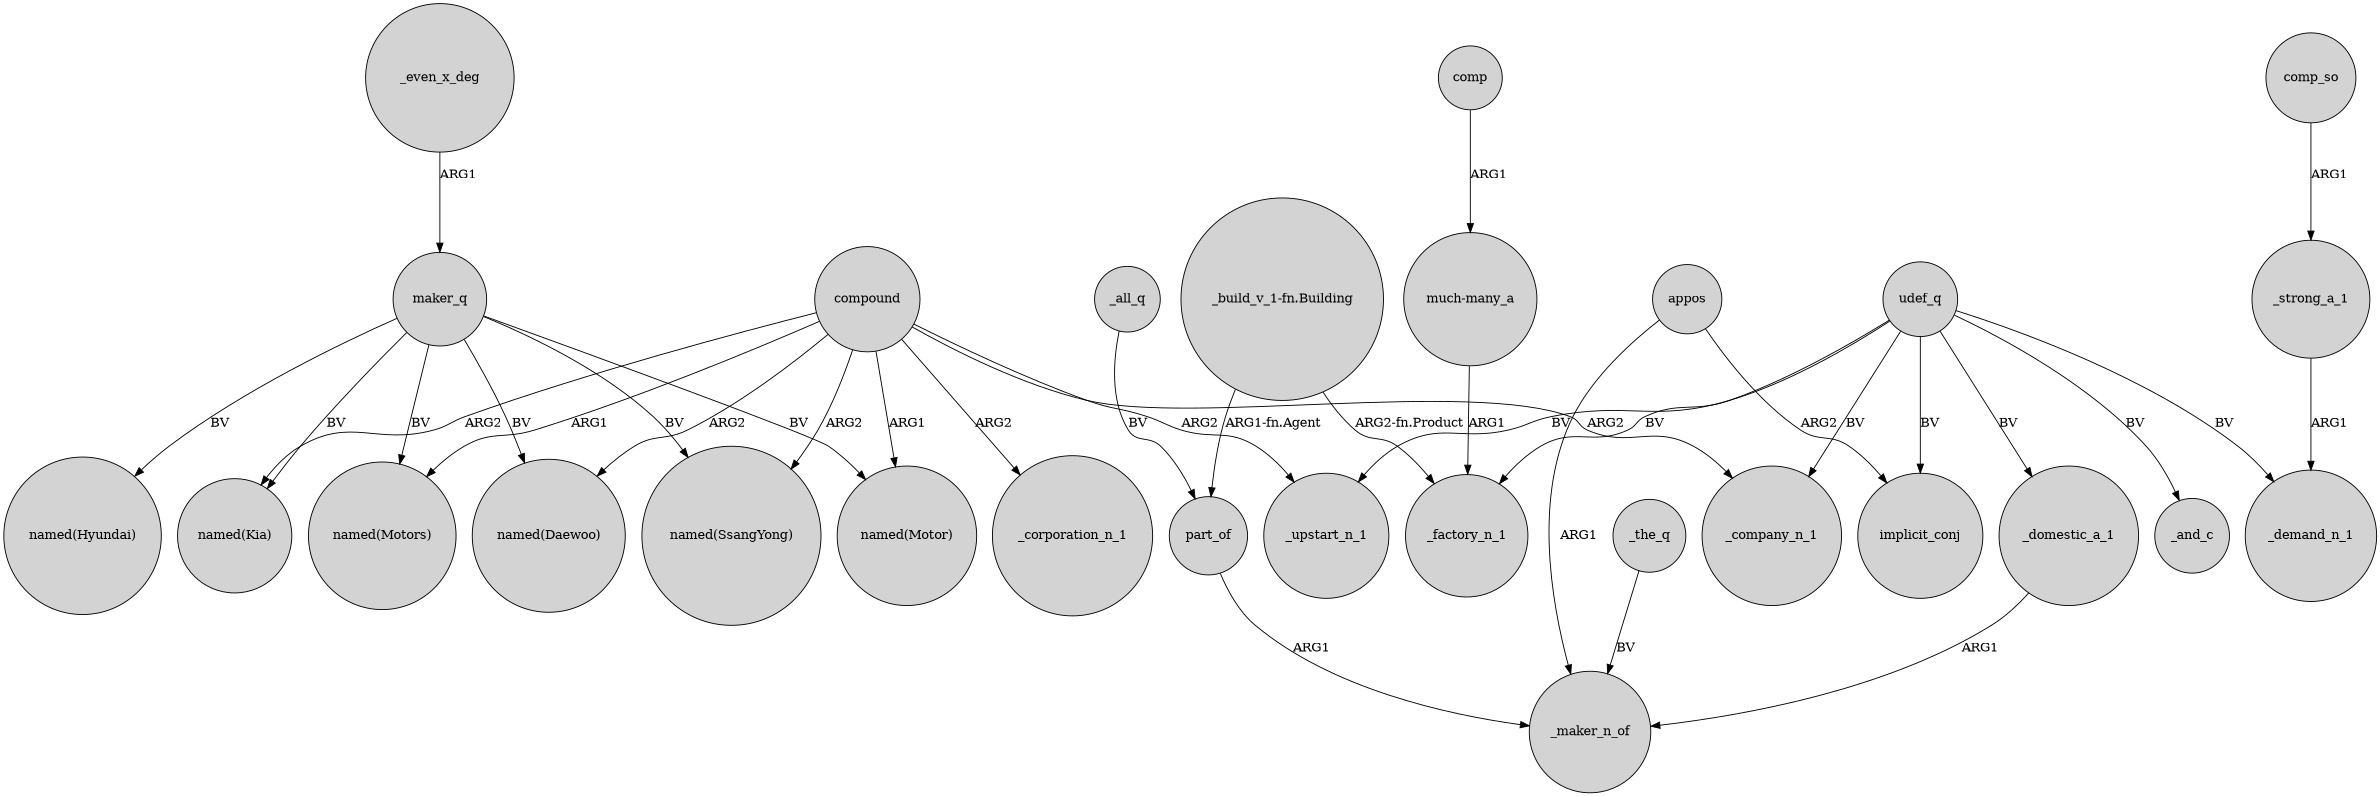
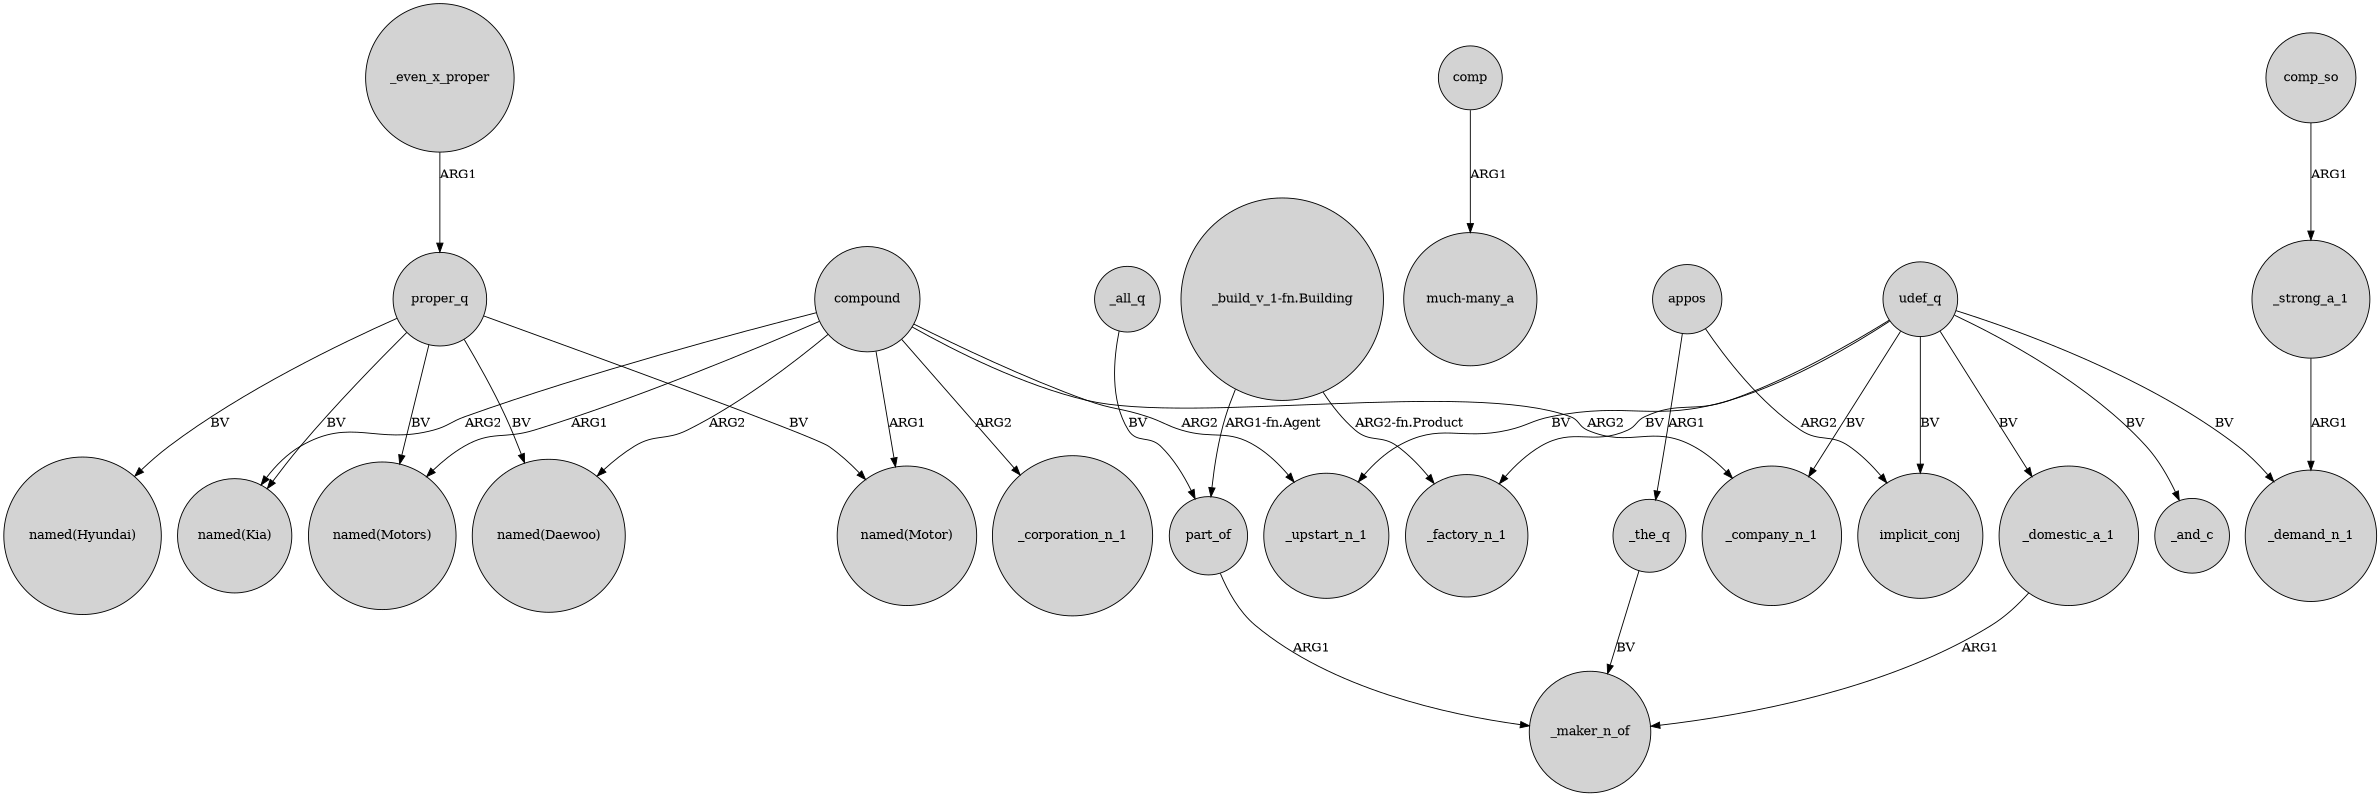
node "_even_x_deg": label "_even_x_deg" -> "_even_x_proper"
node "maker_q": label "maker_q" -> "proper_q"
edge "much-many_a" -> "_factory_n_1": removed, label "ARG1"
edge "appos" -> "_maker_n_of": now "appos" -> "_the_q"
node "named(SsangYong)": removed
